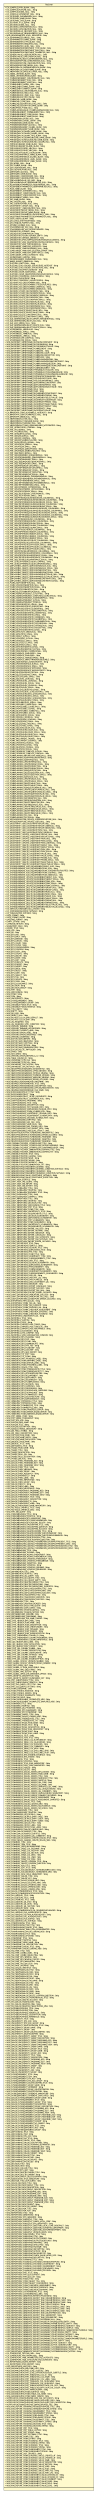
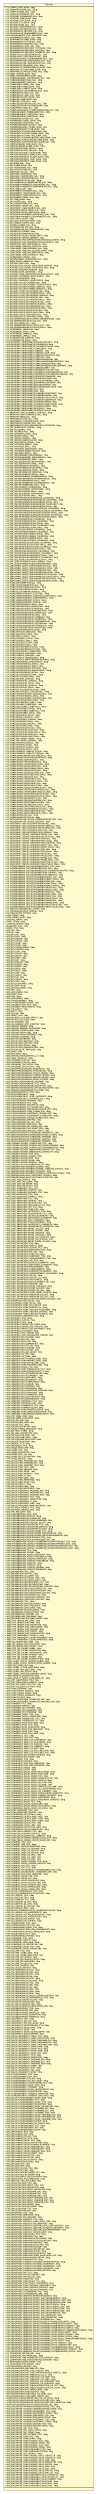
node "RscConst": text "+ MSG_DIALOG_BROWSER_ID : String" -> "+ MSG_DIALOG_PHEN_ID : String"
